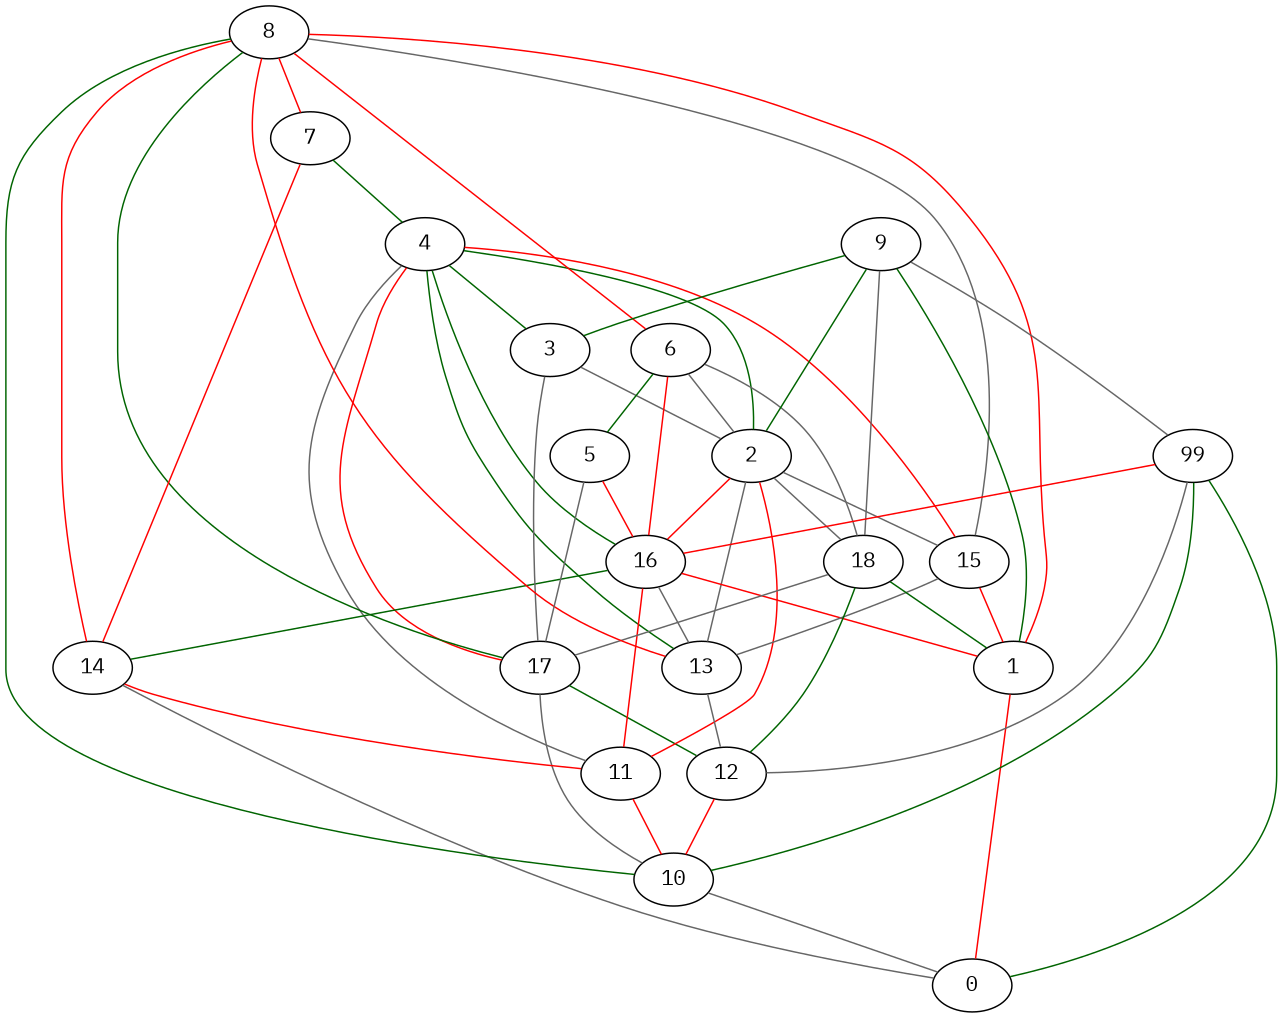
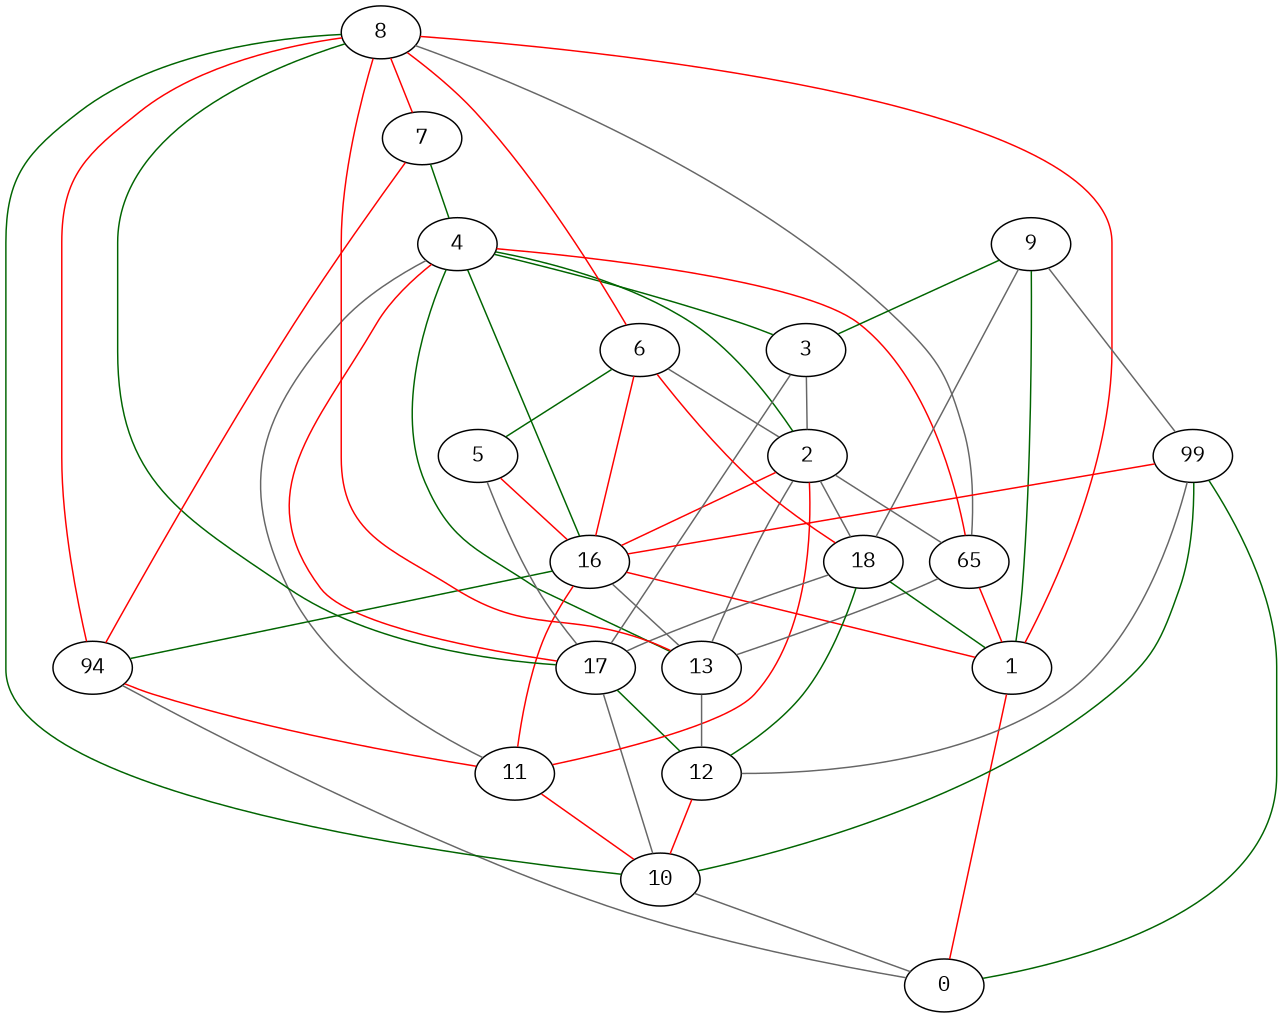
edge "9" -- "2": removed
edge "6" -- "18": color gray40 -> red
node "15": label "15" -> "65"
node "14": label "14" -> "94"
